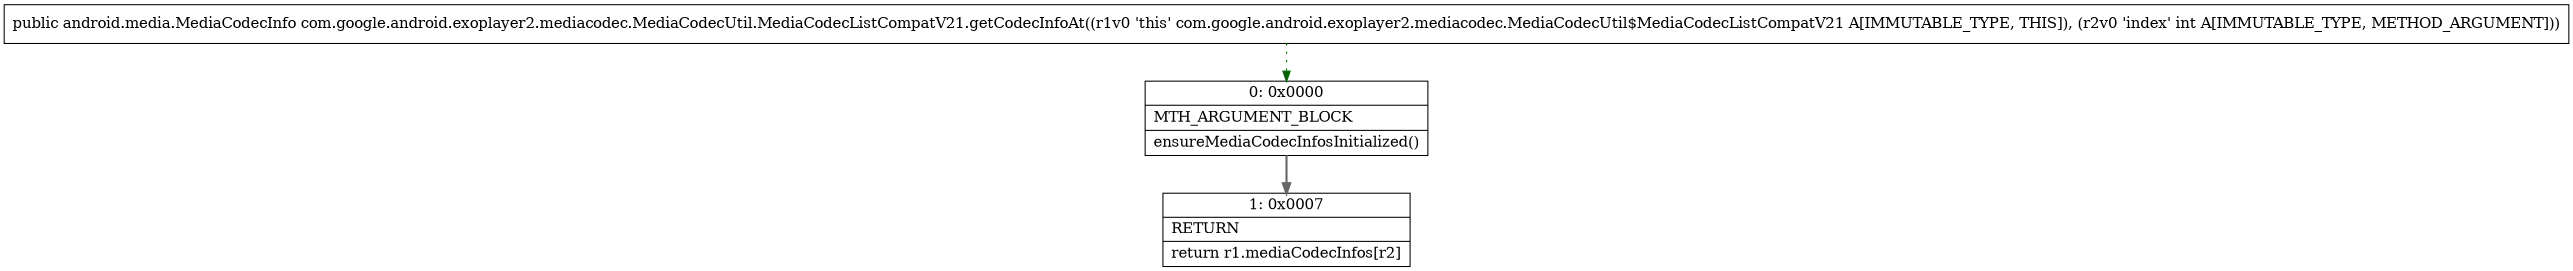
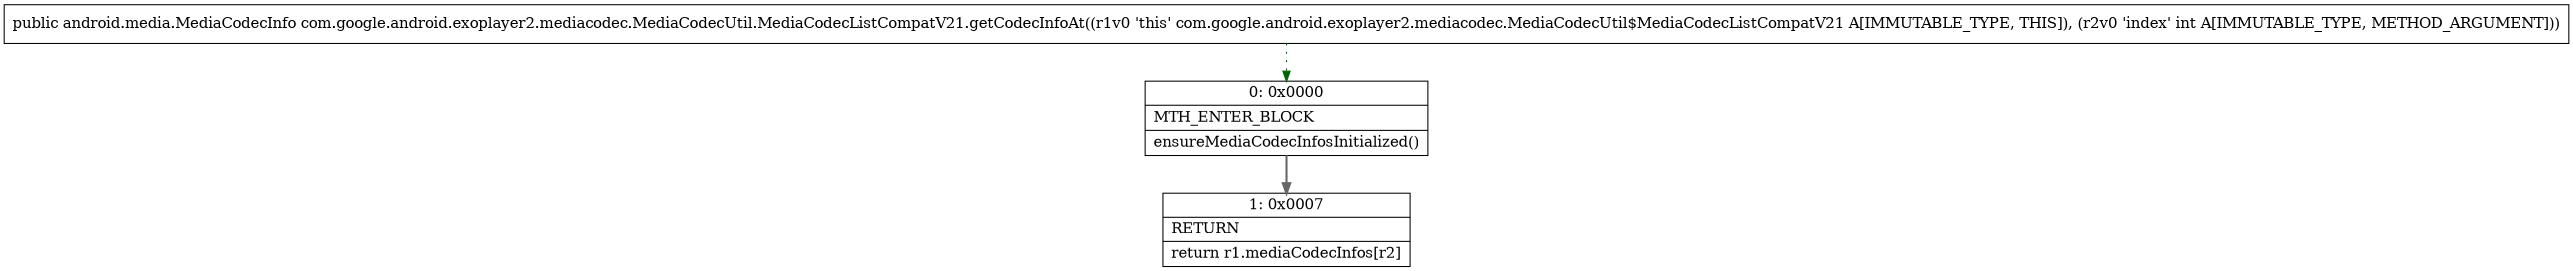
node "0: 0x0000": text "MTH_ARGUMENT_BLOCK" -> "MTH_ENTER_BLOCK"
